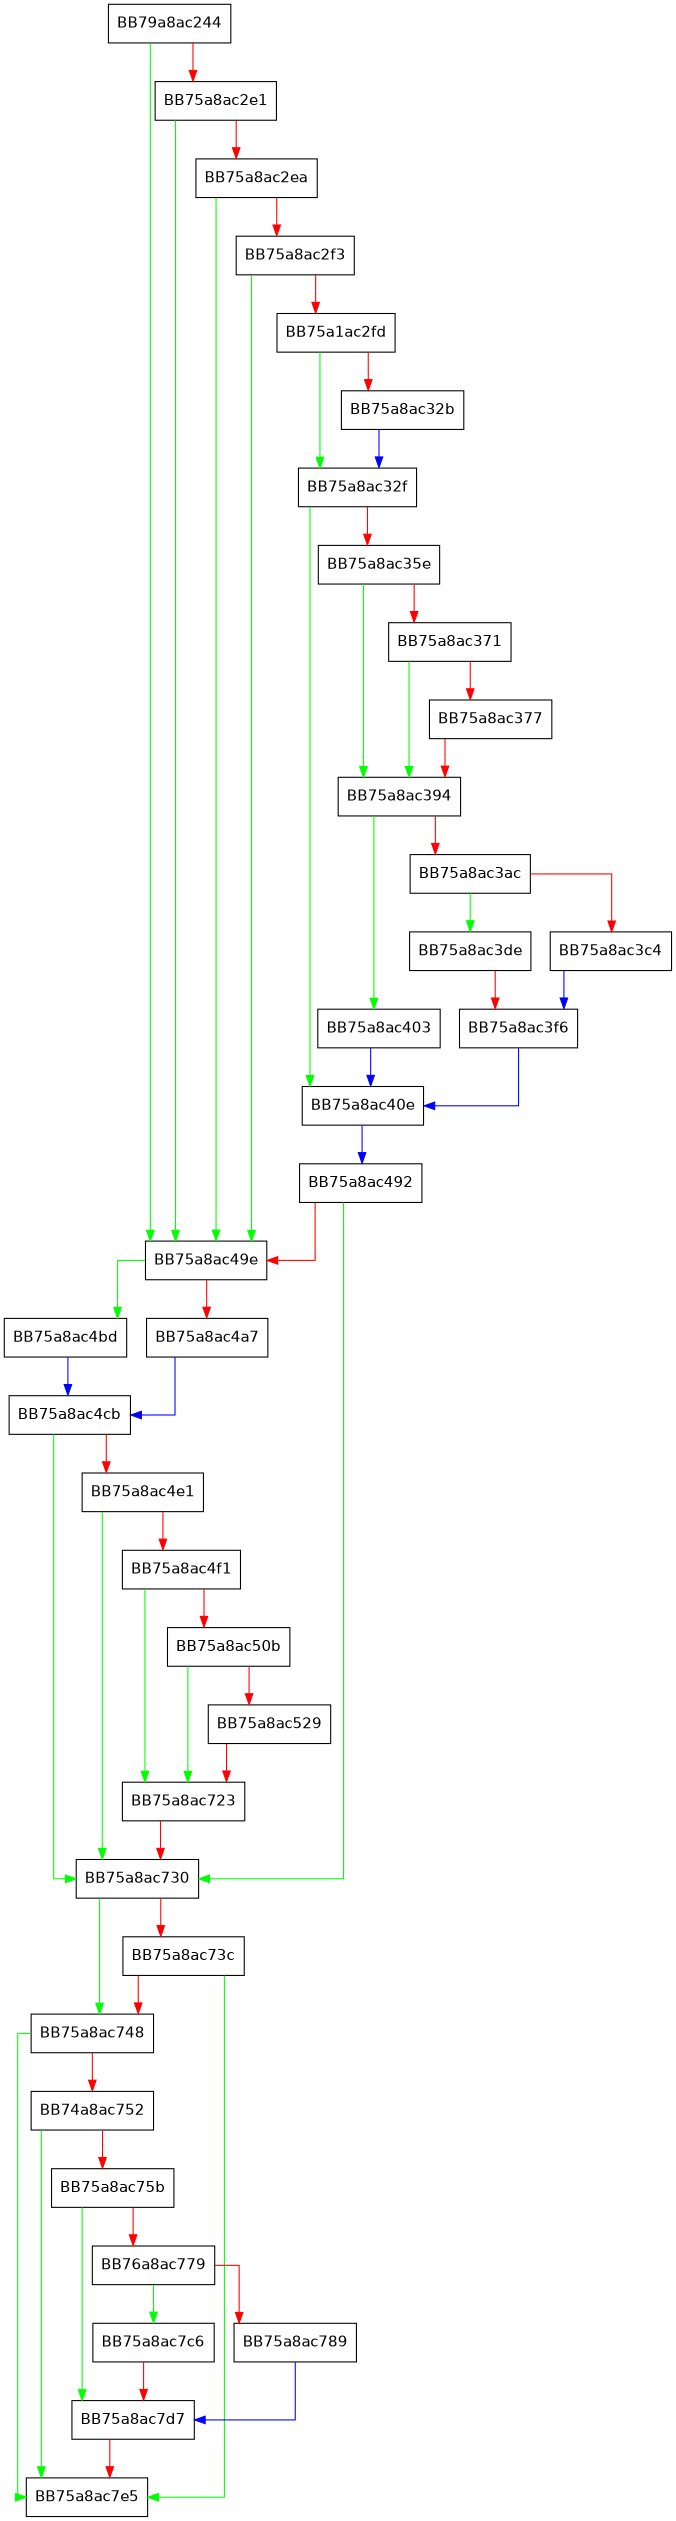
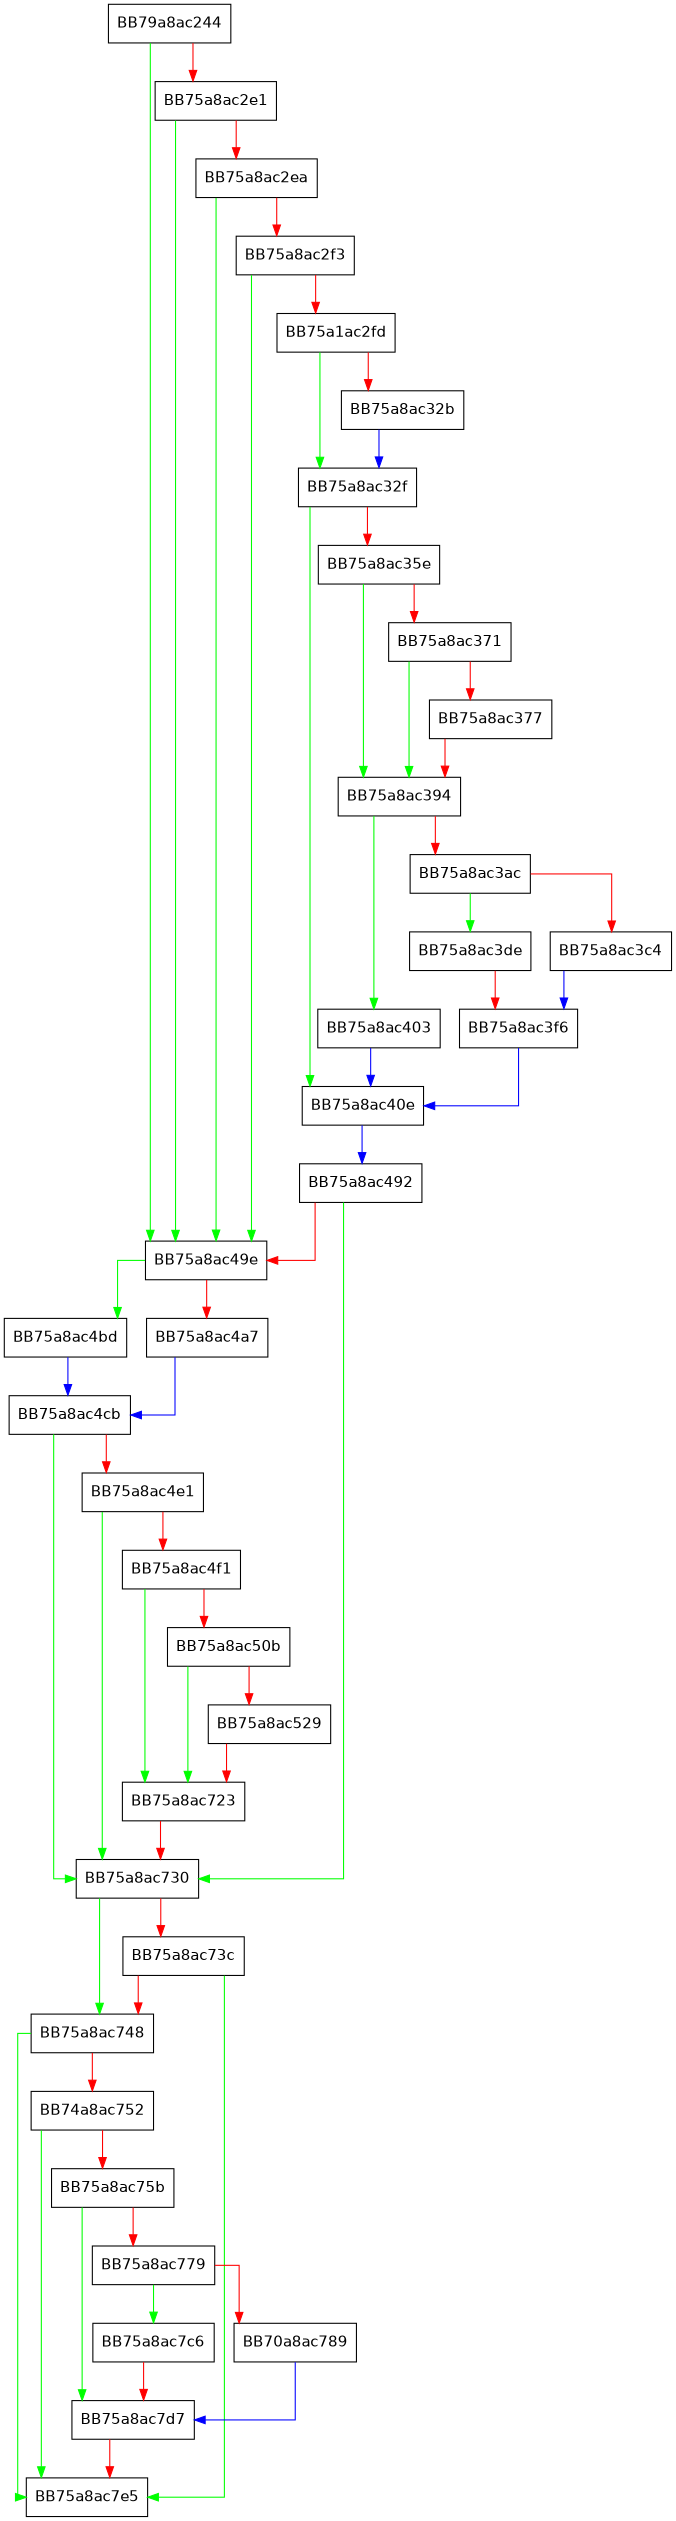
node "BB76a8ac779": label "BB76a8ac779" -> "BB75a8ac779"
node "BB75a8ac789": label "BB75a8ac789" -> "BB70a8ac789"
